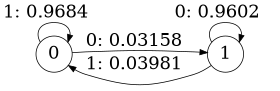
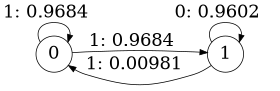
edge "0" -> "1": label "0: 0.03158  " -> "1: 0.9684   "
edge "1" -> "0": label "1: 0.03981  " -> "1: 0.00981  "
